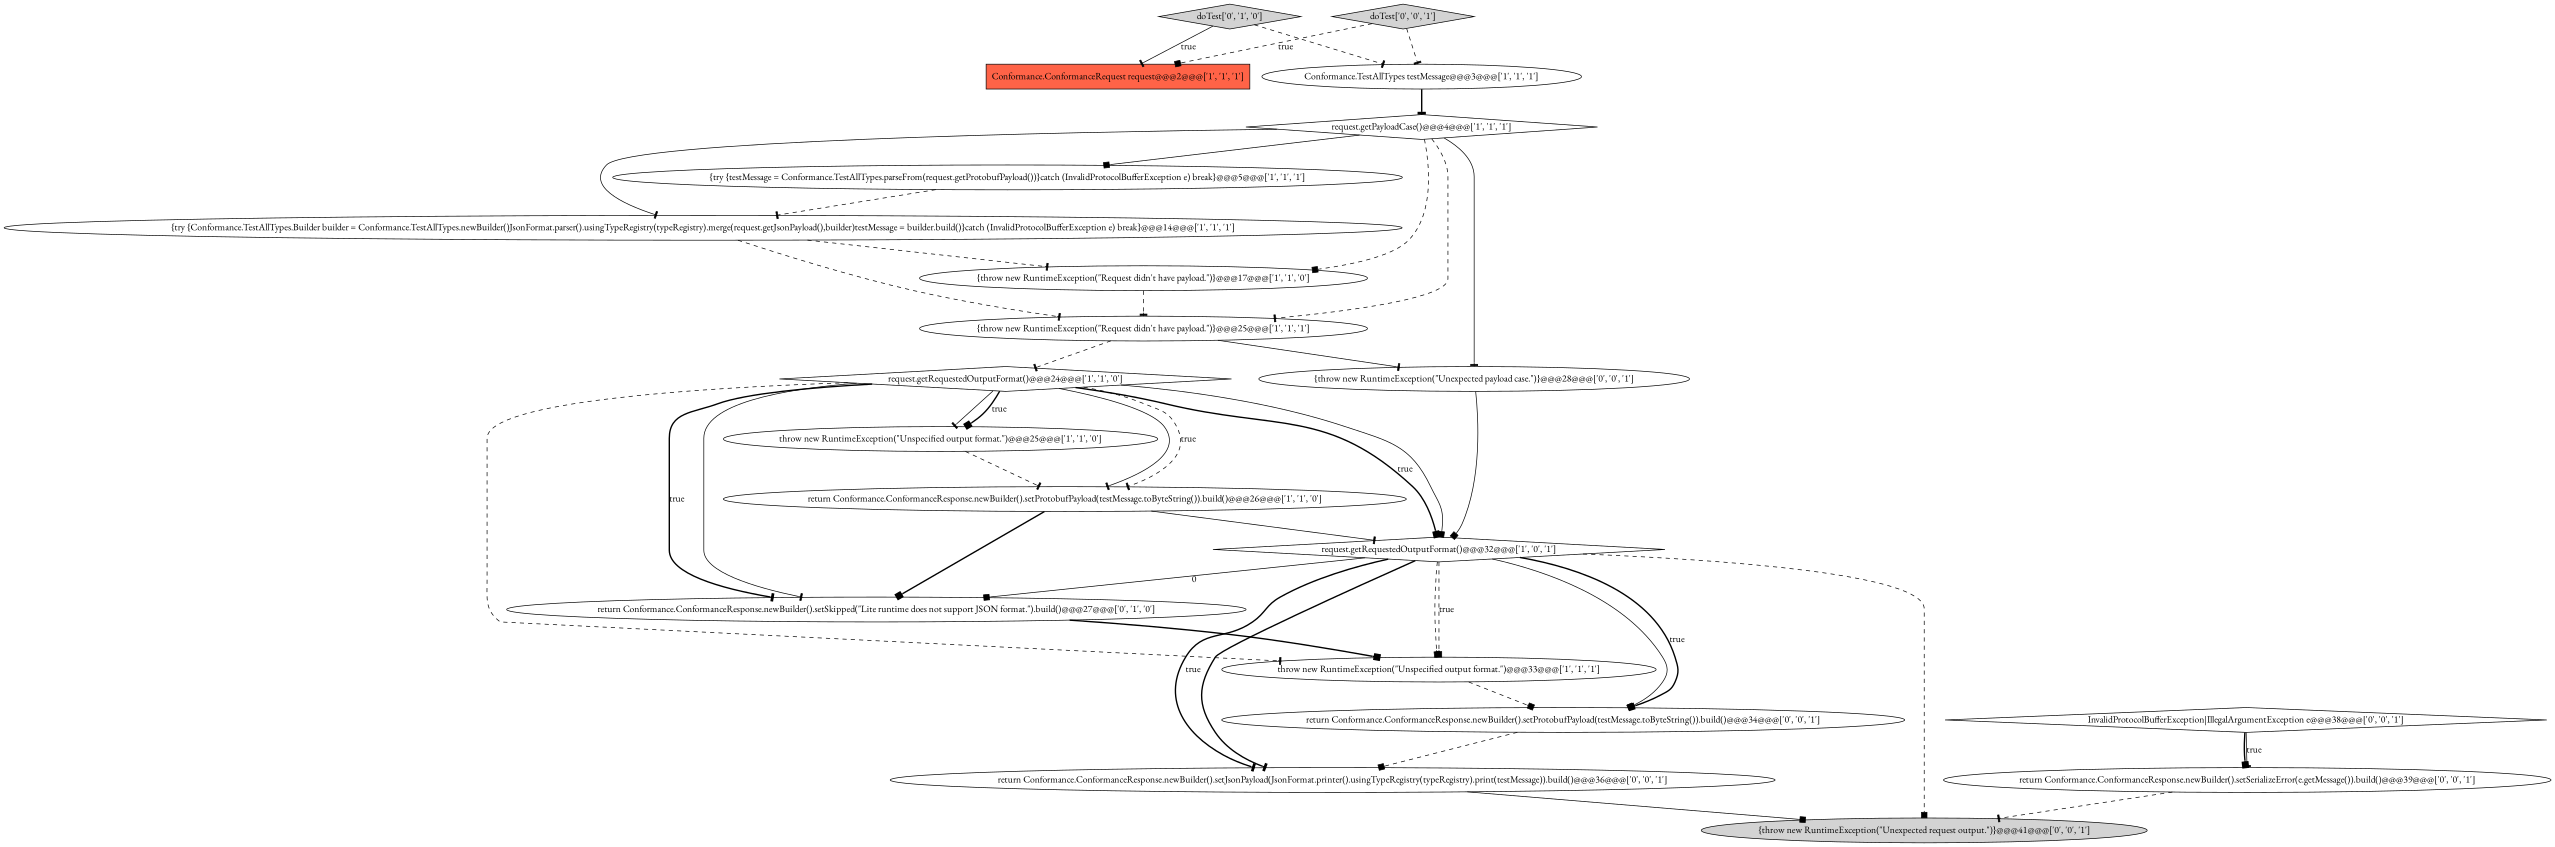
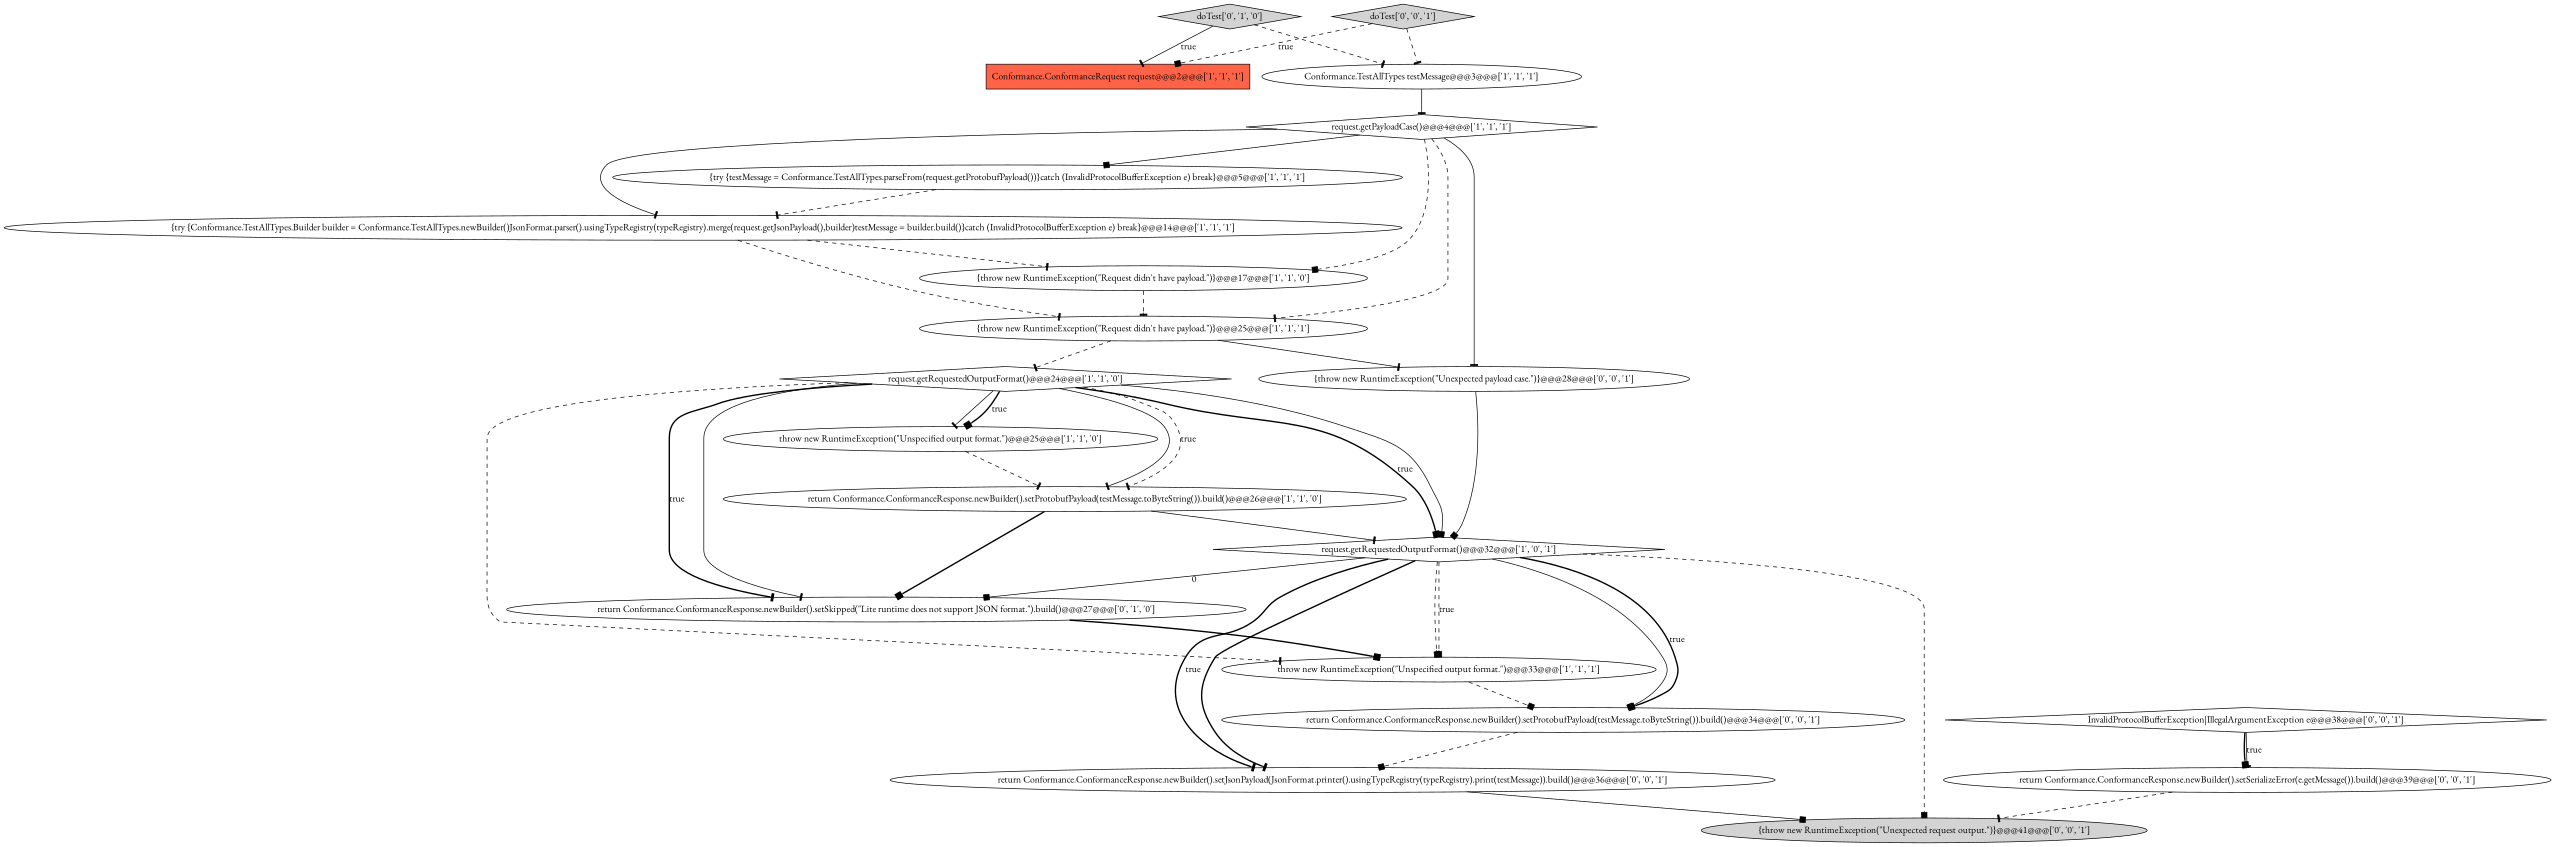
edge "Conformance.TestAllTypes testMessage@@@3@@@['1', '1', '1']" -> "request.getPayloadCase()@@@4@@@['1', '1', '1']": style bold -> solid
